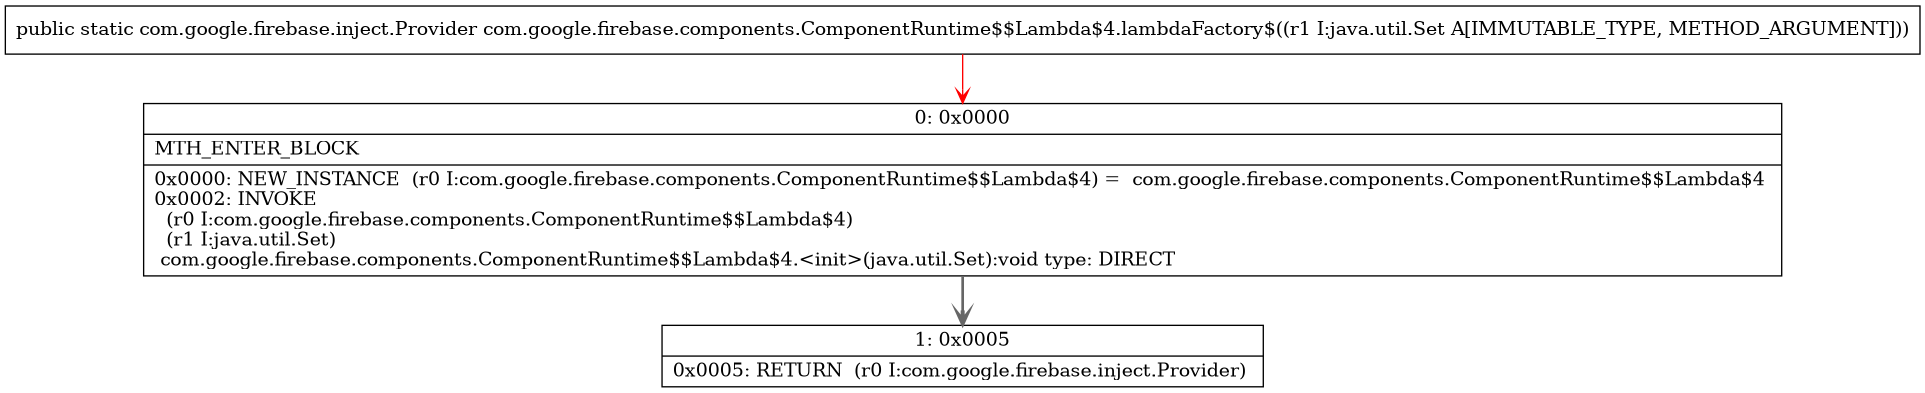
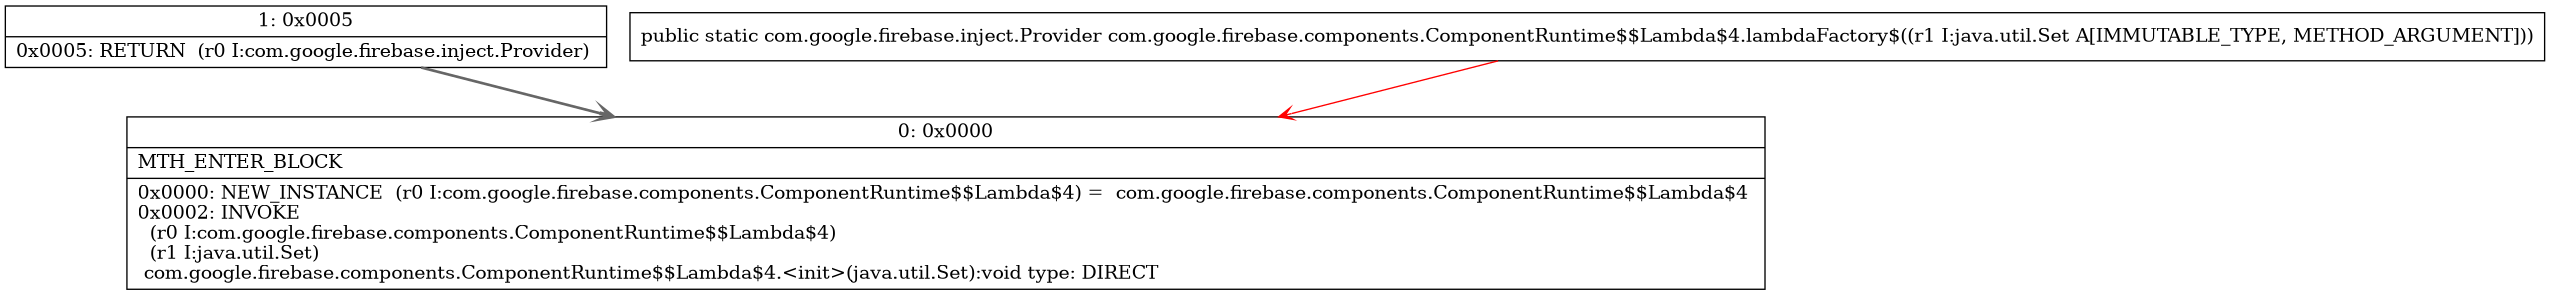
edge "0: 0x0000" -> "1: 0x0005": reversed
